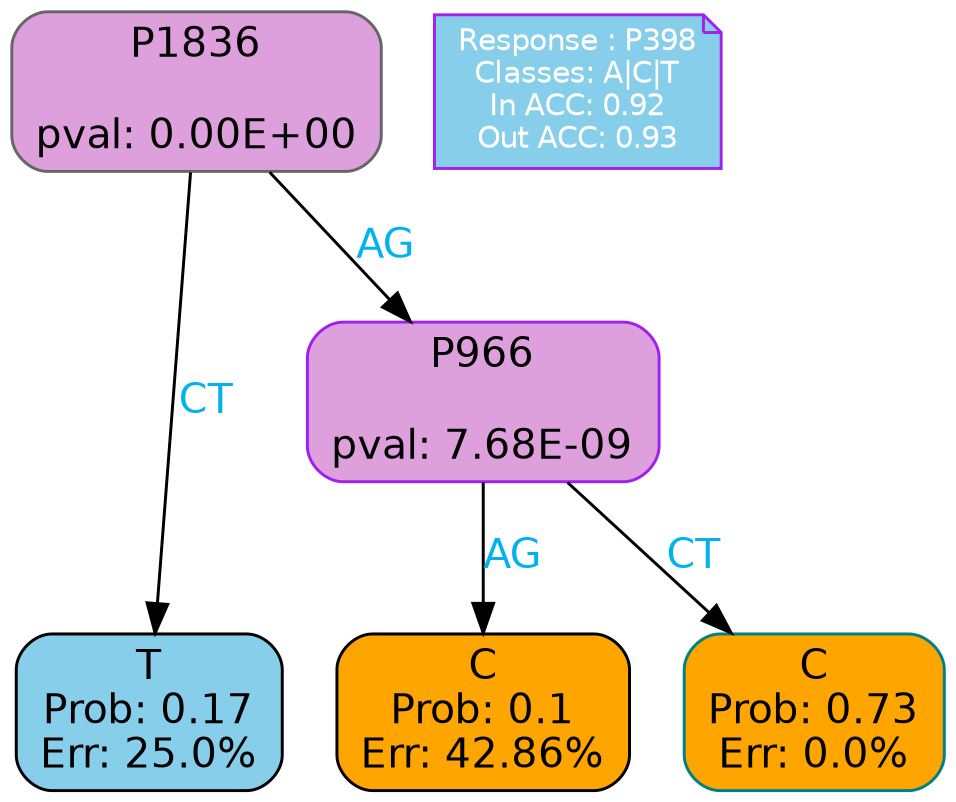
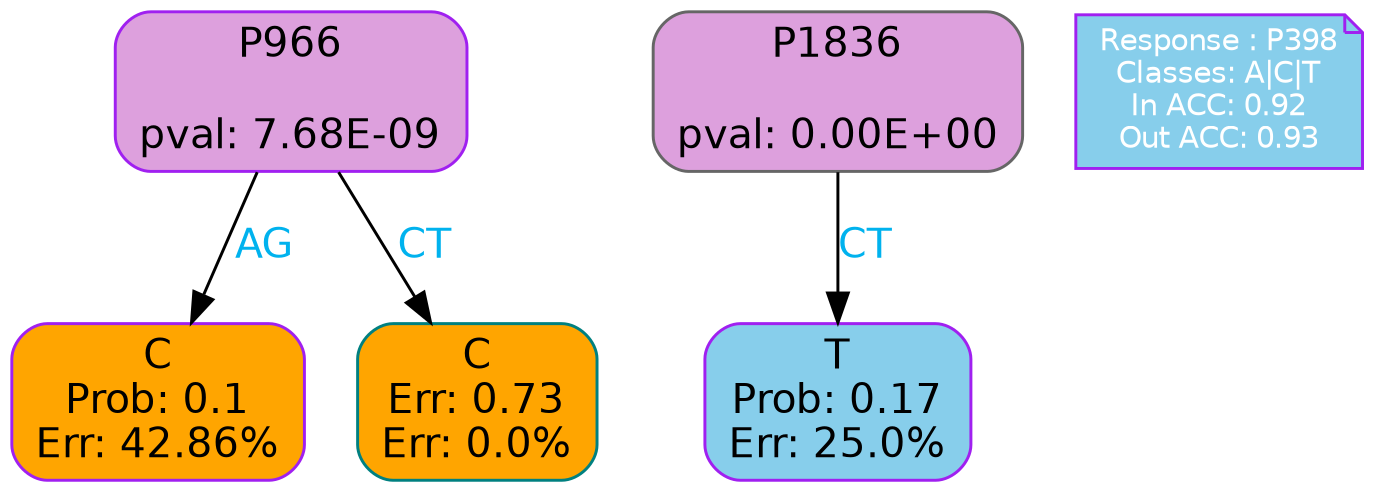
edge "P1836 pval: 0.00E+00" -> "P966 pval: 7.68E-09": removed, label "AG"
node "T Prob: 0.17 Err: 25.0%": color black -> purple
node "C Prob: 0.1 Err: 42.86%": color black -> purple
node "C Prob: 0.73 Err: 0.0%": label "C Prob: 0.73 Err: 0.0%" -> "C Err: 0.73 Err: 0.0%"
